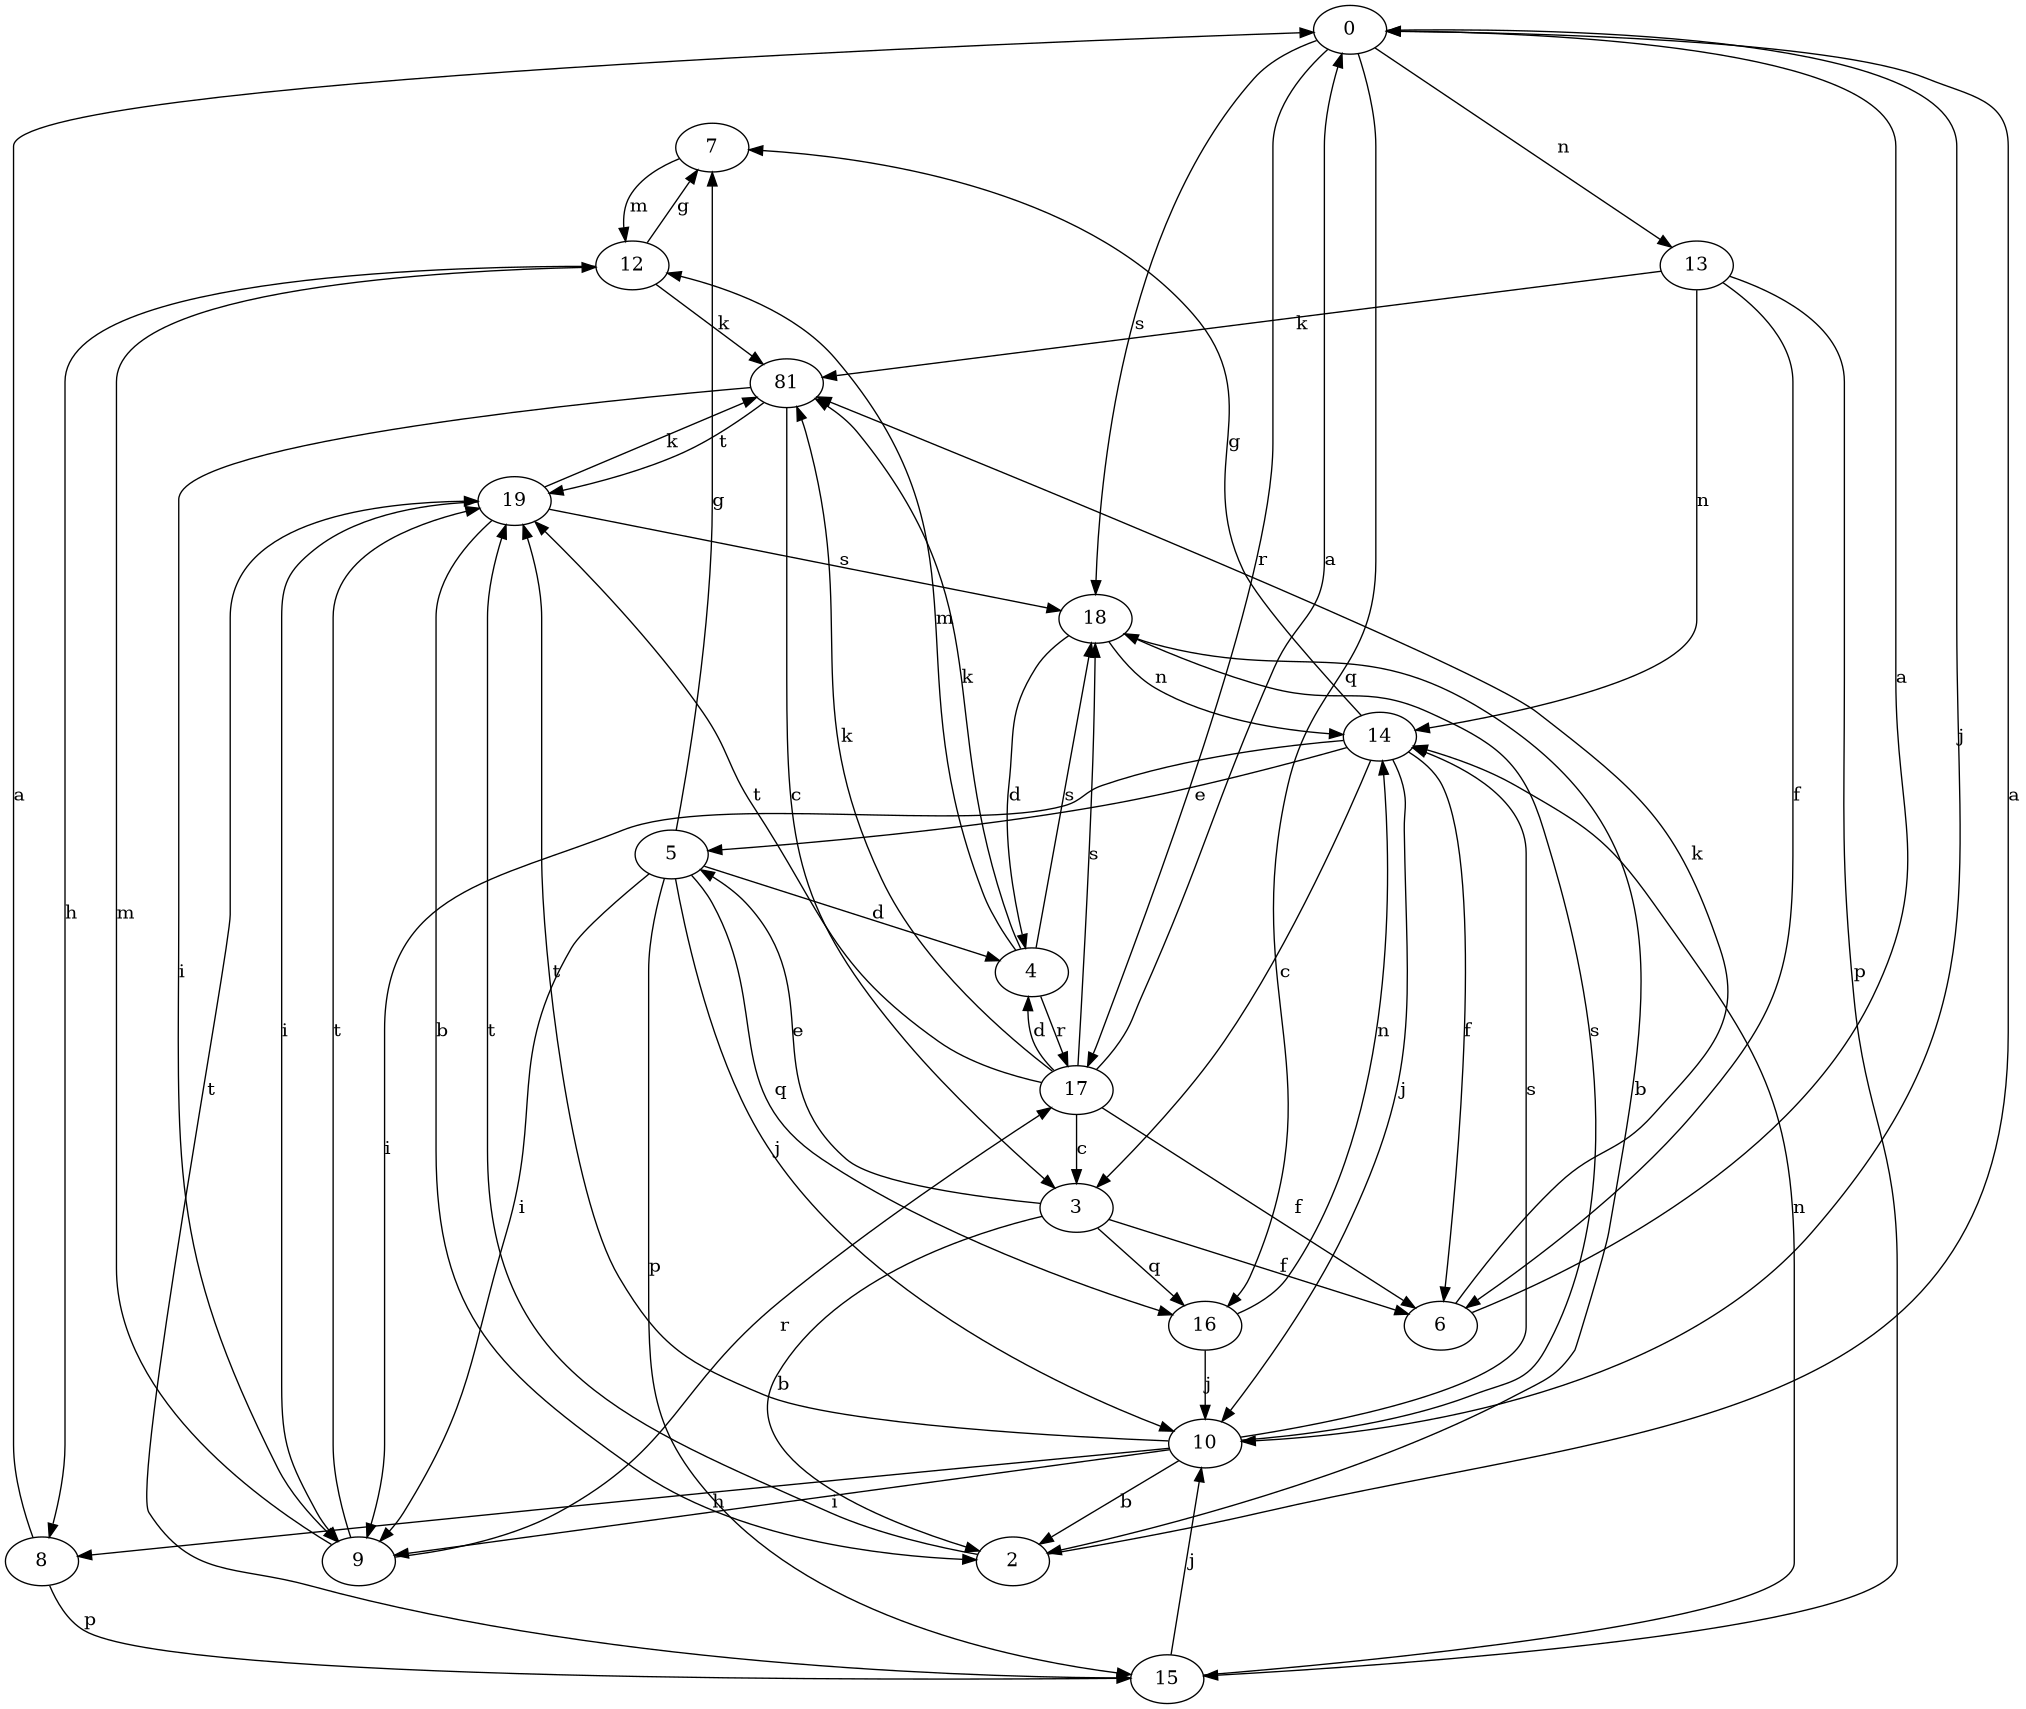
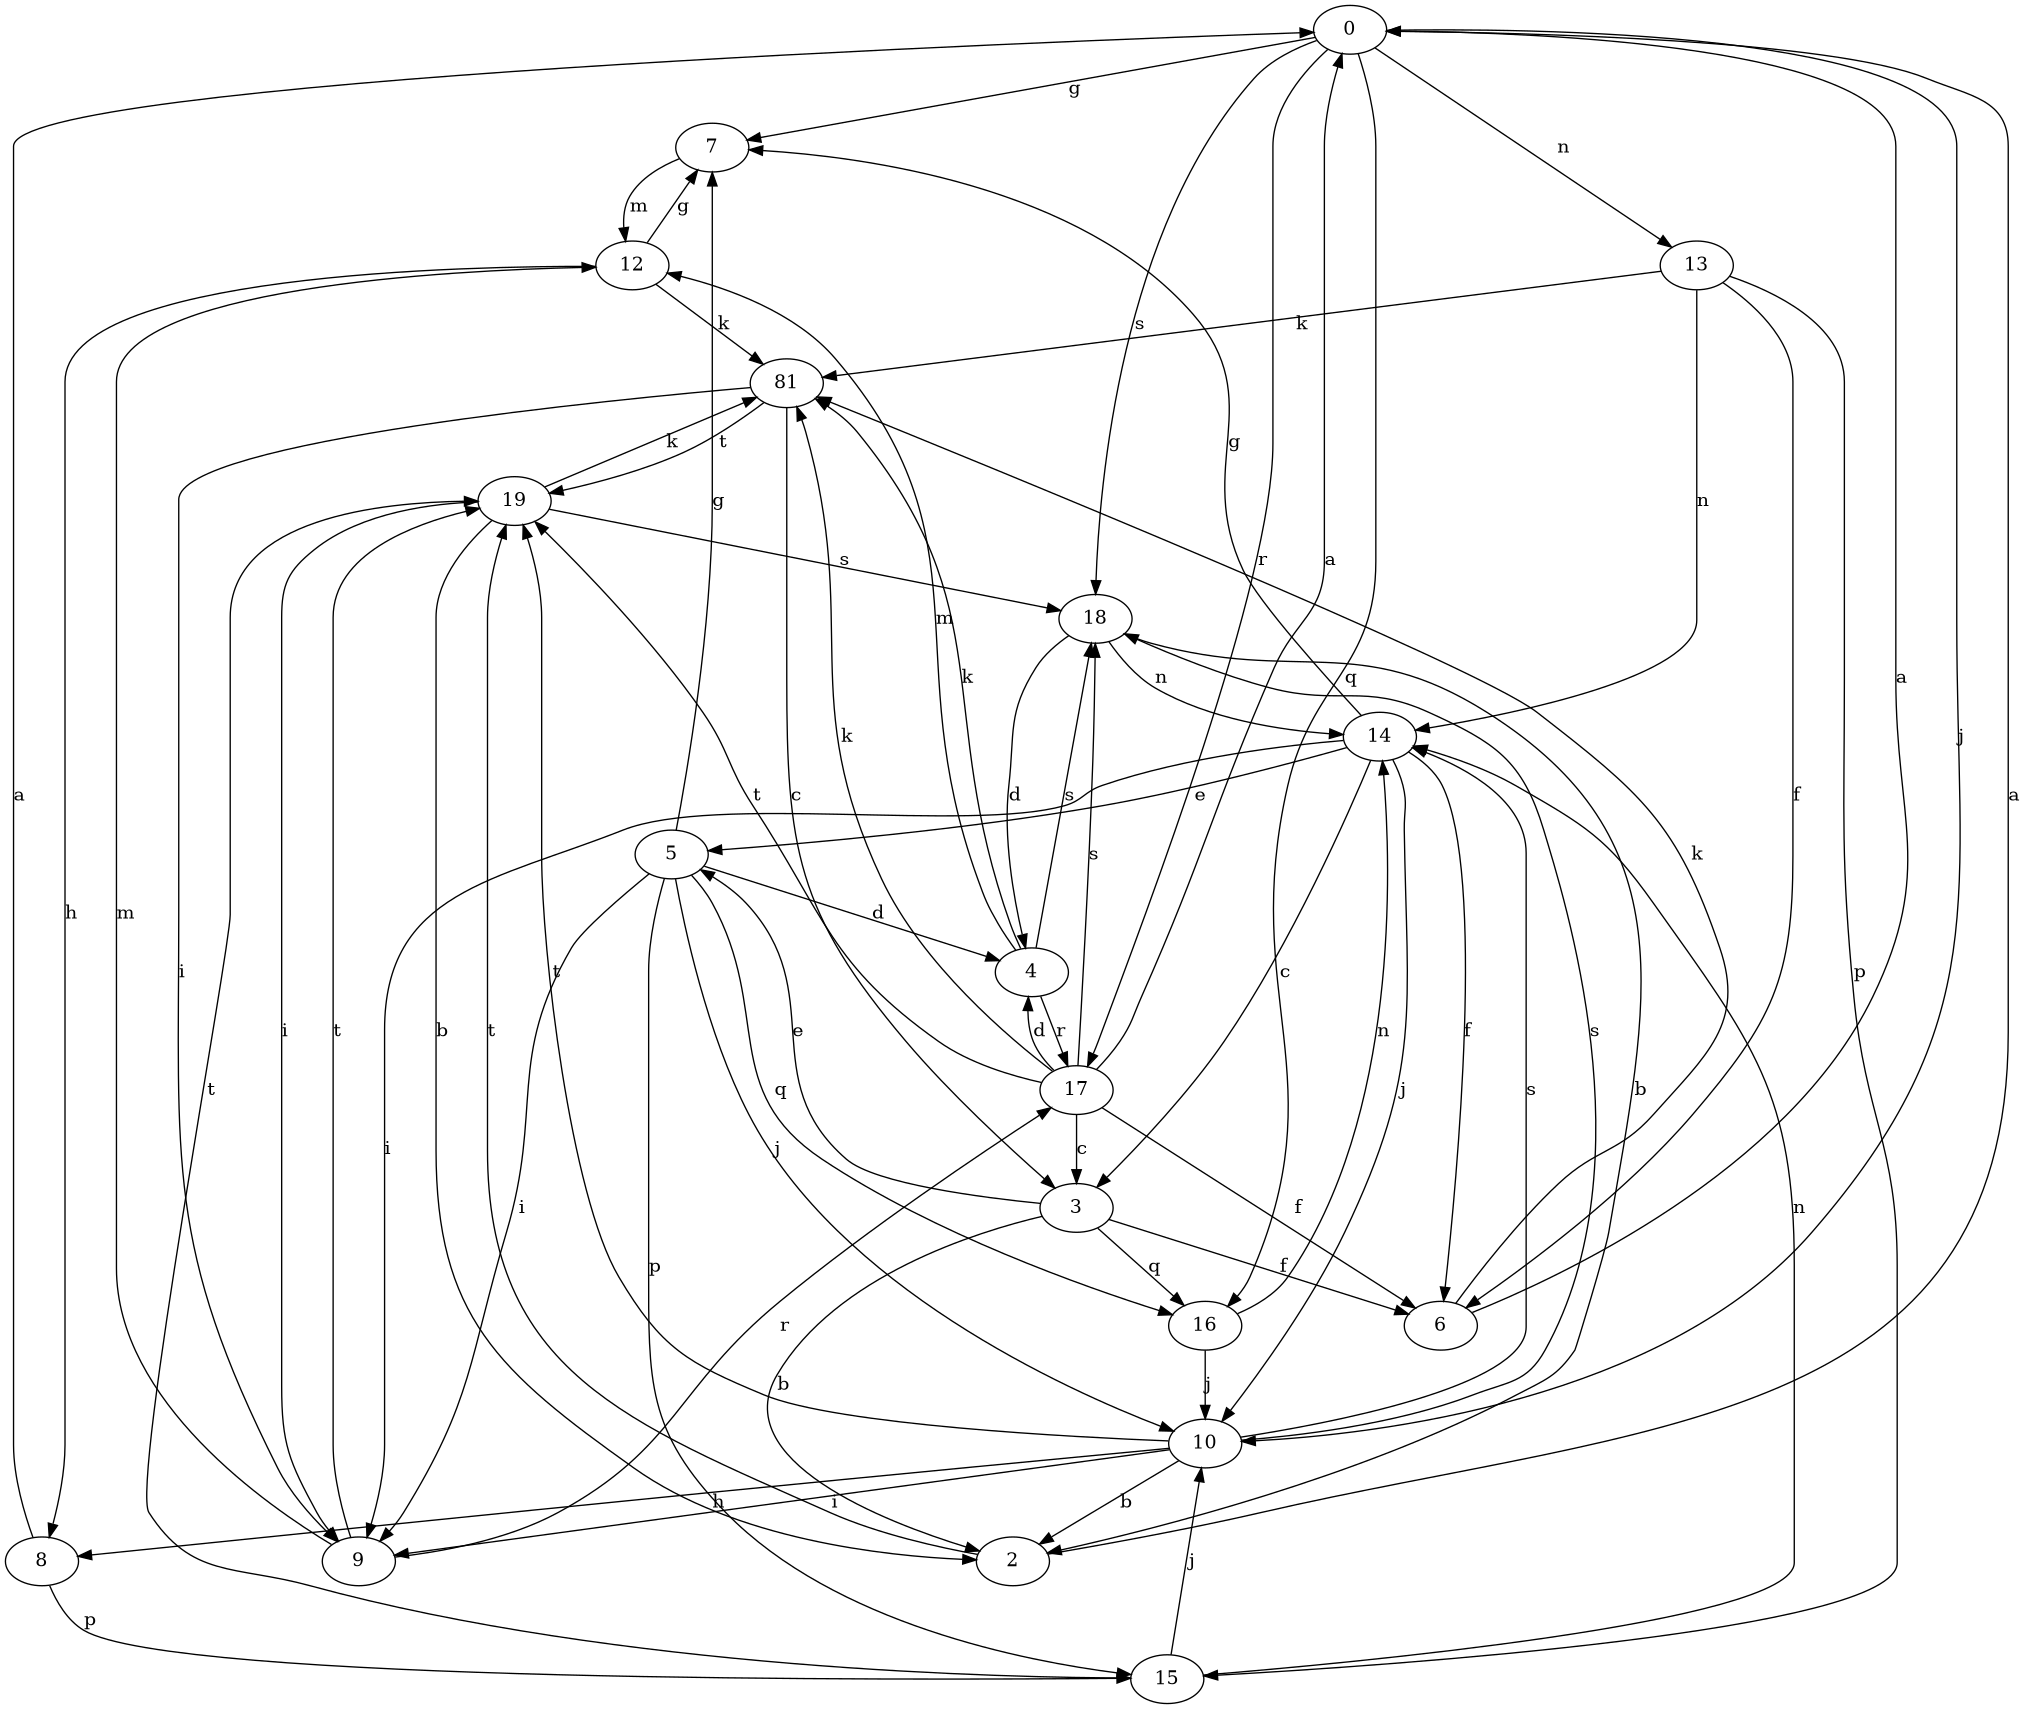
edge "0" -> "7": added, label "g"
